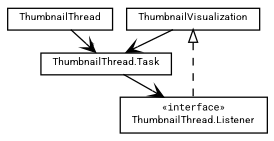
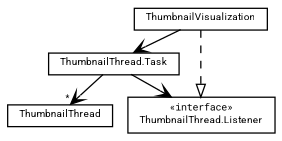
edge "ThumbnailThread" -> "ThumbnailThread.Task": reversed
edge "ThumbnailThread.Listener" -> "ThumbnailVisualization": reversed
